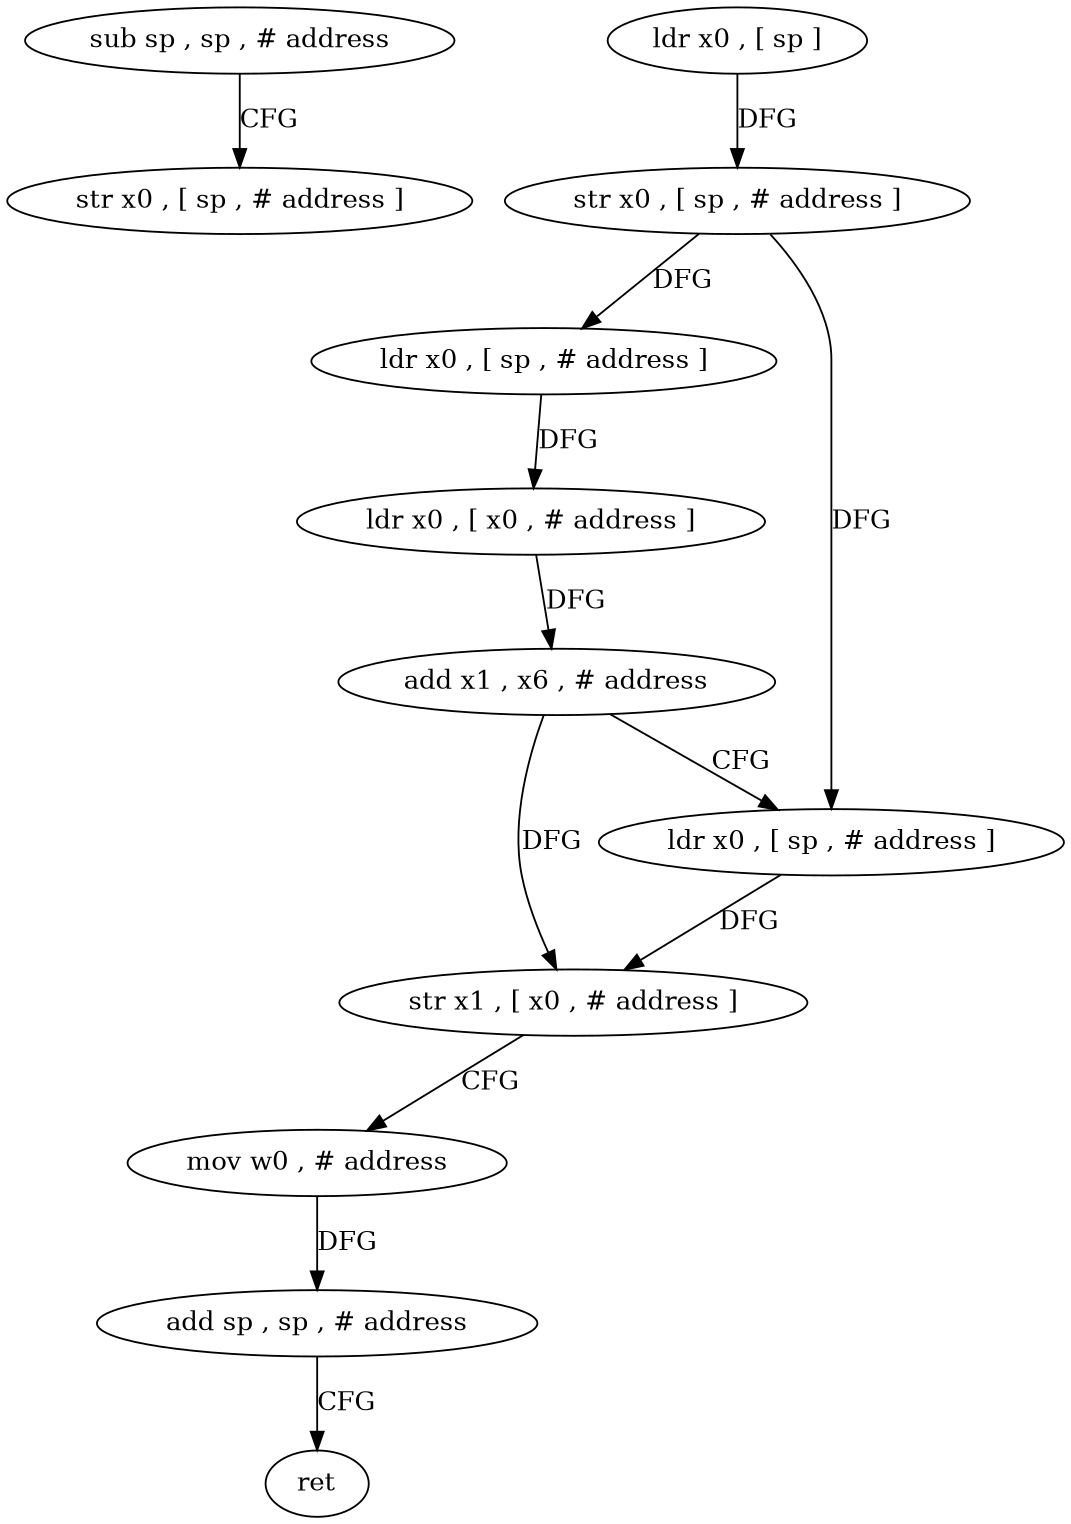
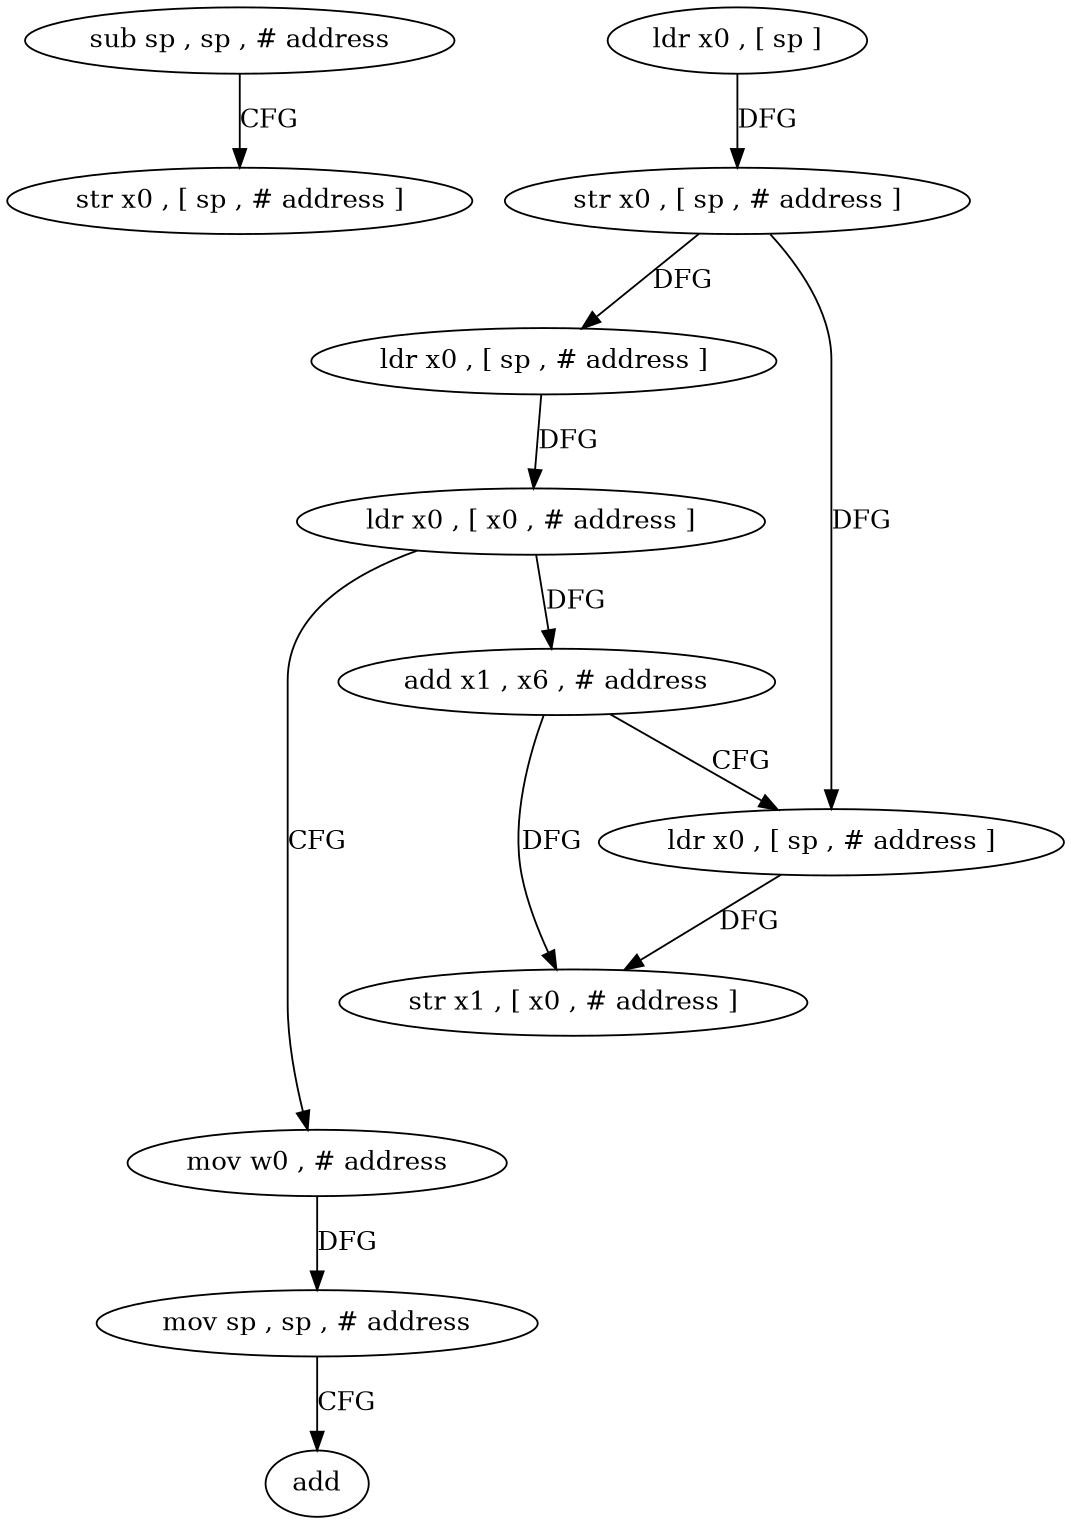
edge "str x1 , [ x0 , # address ]" -> "mov w0 , # address": now "ldr x0 , [ x0 , # address ]" -> "mov w0 , # address"
node "add sp , sp , # address": label "add sp , sp , # address" -> "mov sp , sp , # address"
node "ret": label "ret" -> "add"
